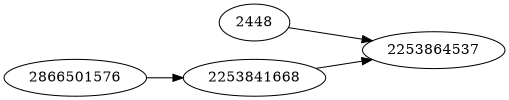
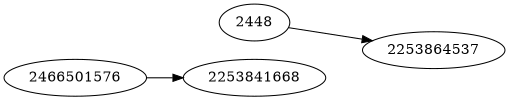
edge "2253841668" -> "2253864537": removed
node "2866501576": label "2866501576" -> "2466501576"
